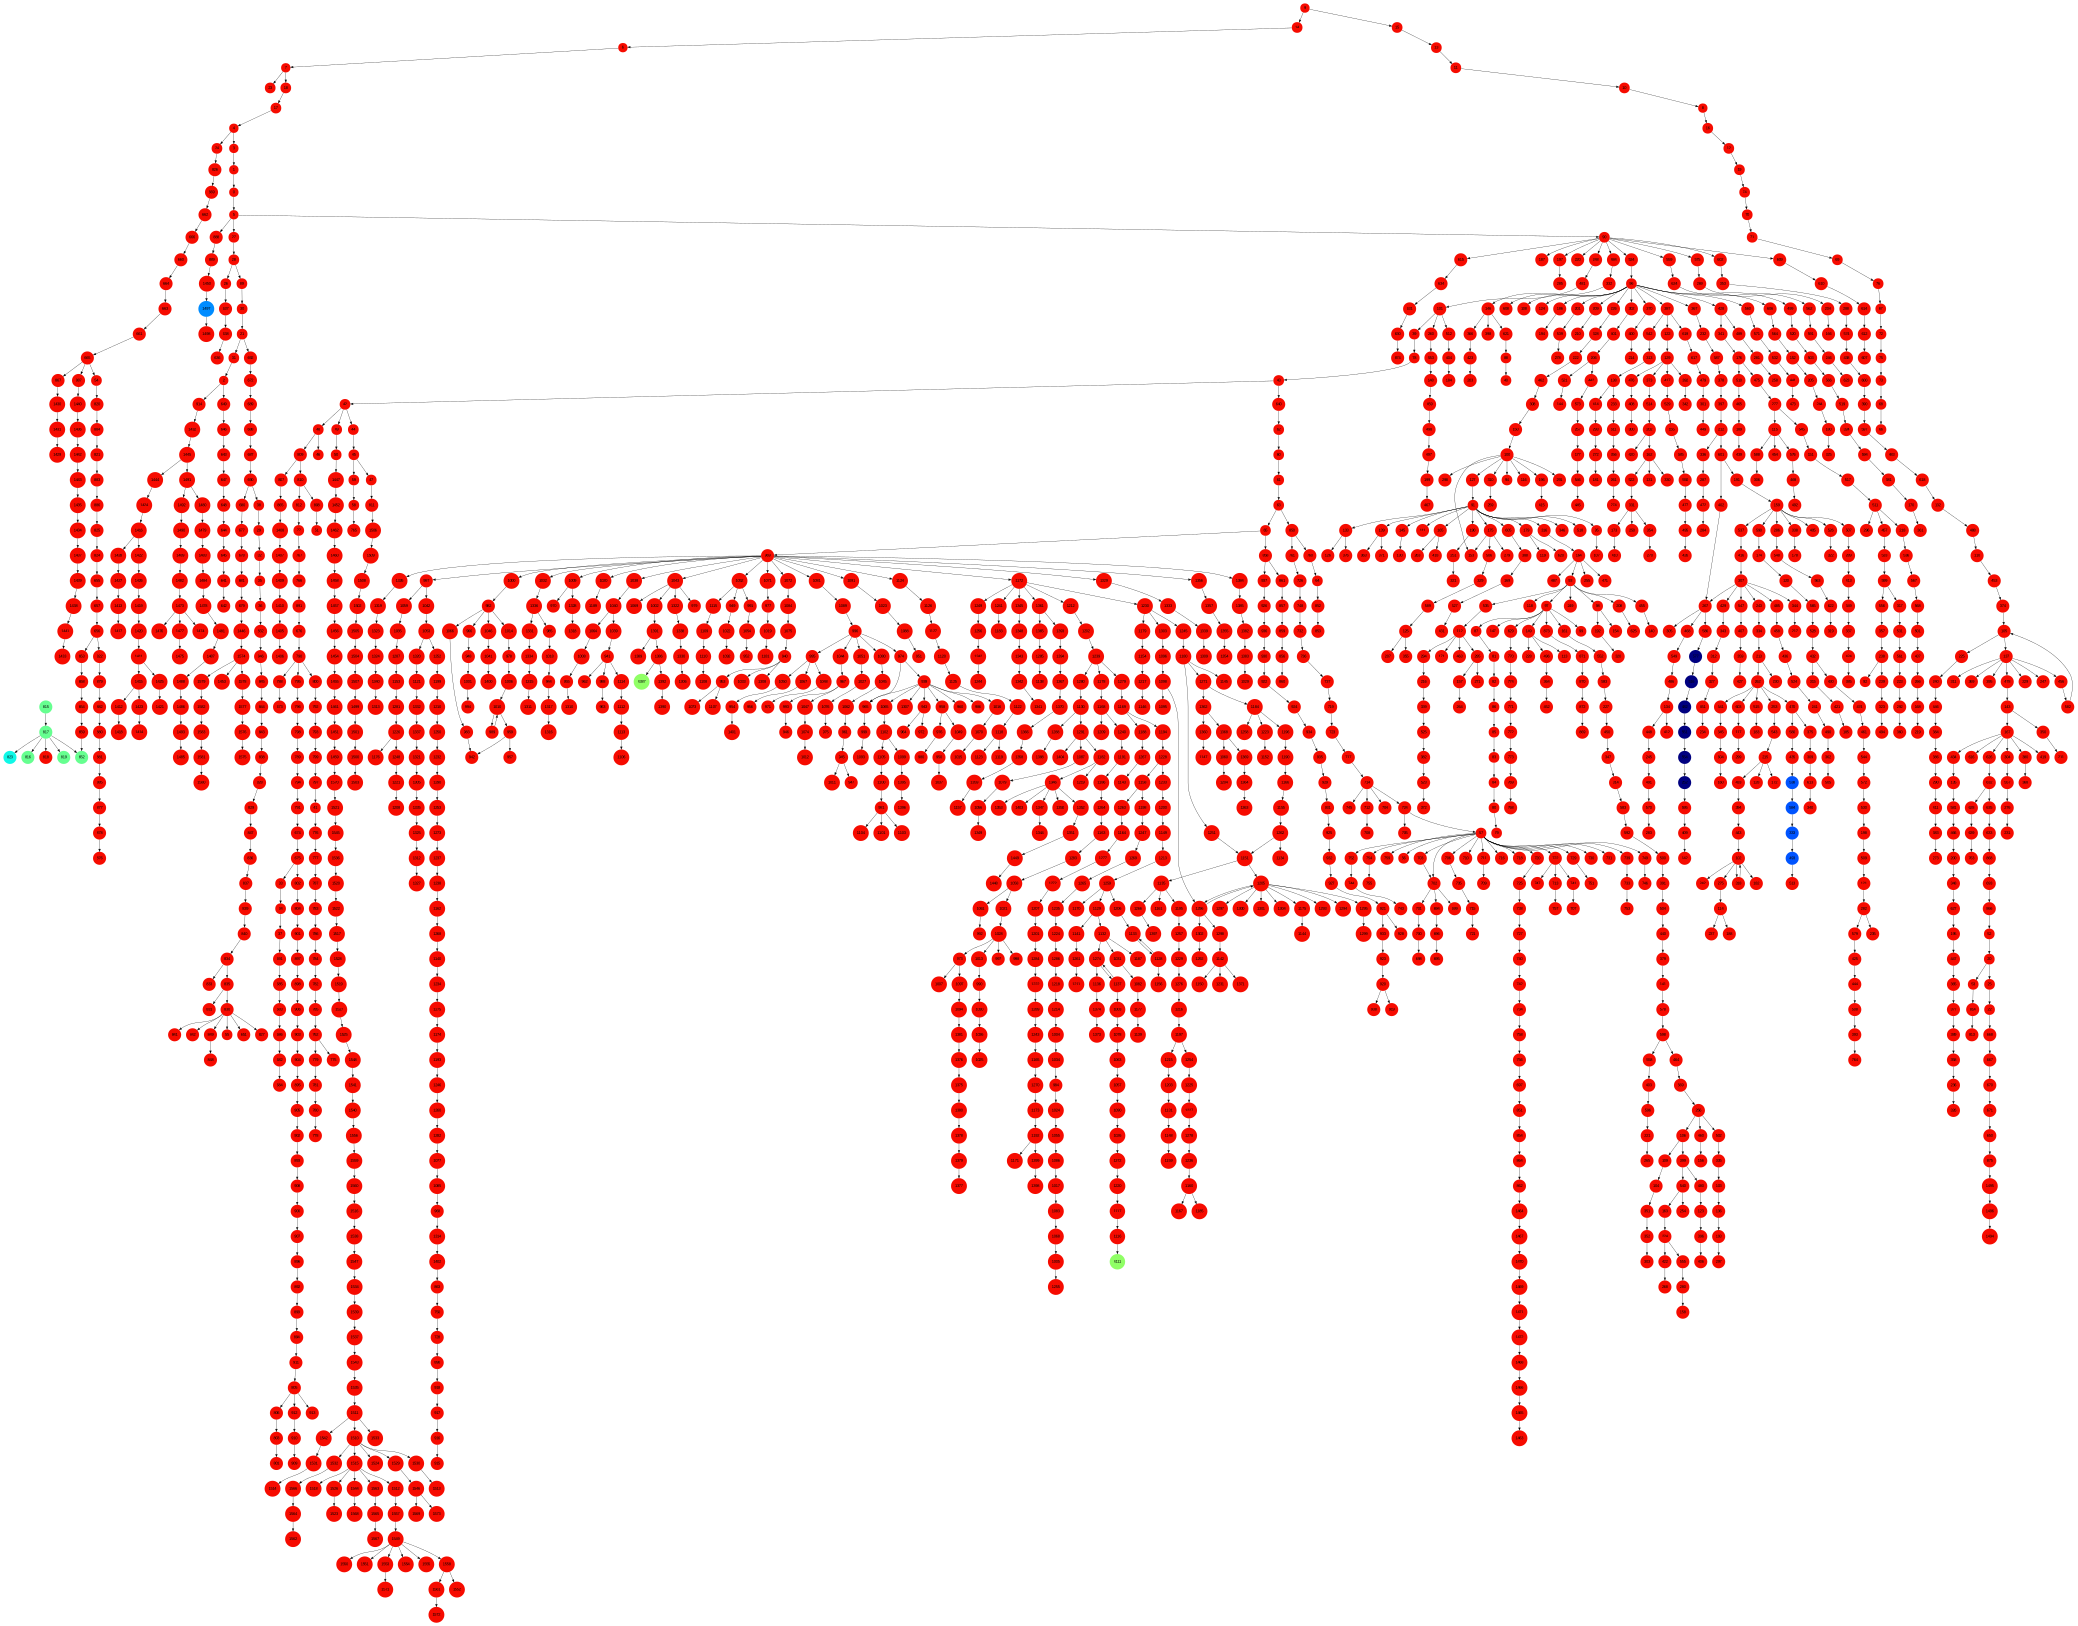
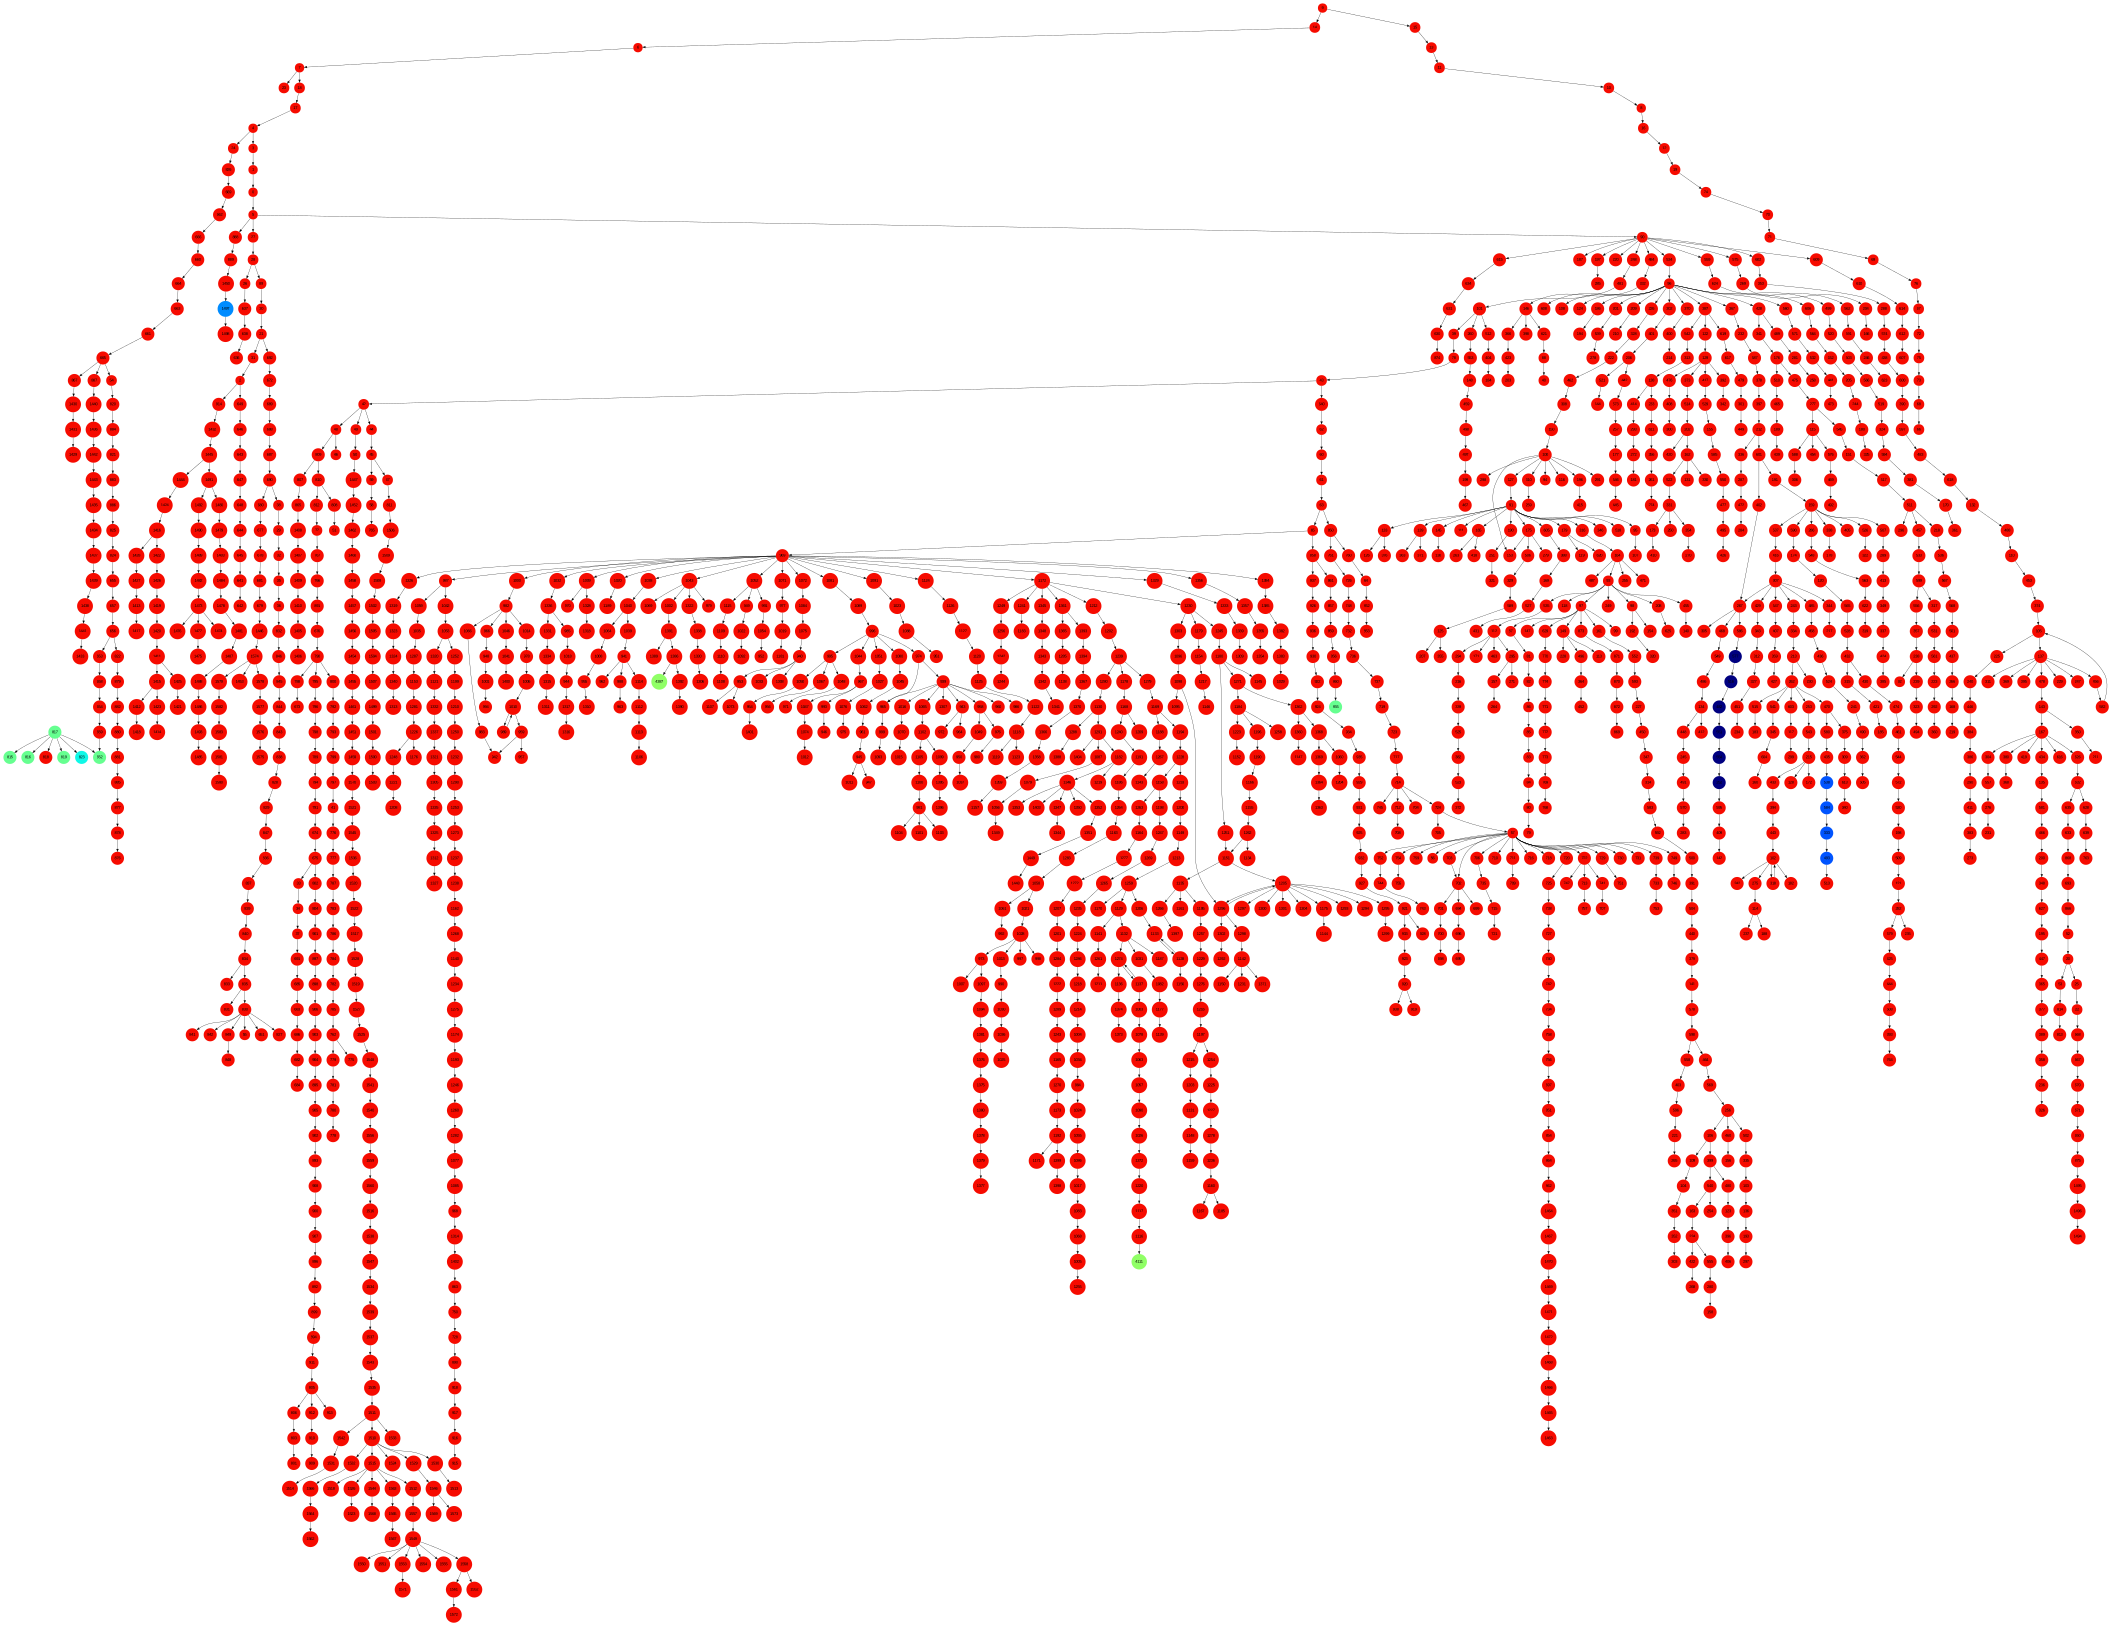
node "855": added
edge "815" -> "817": reversed
